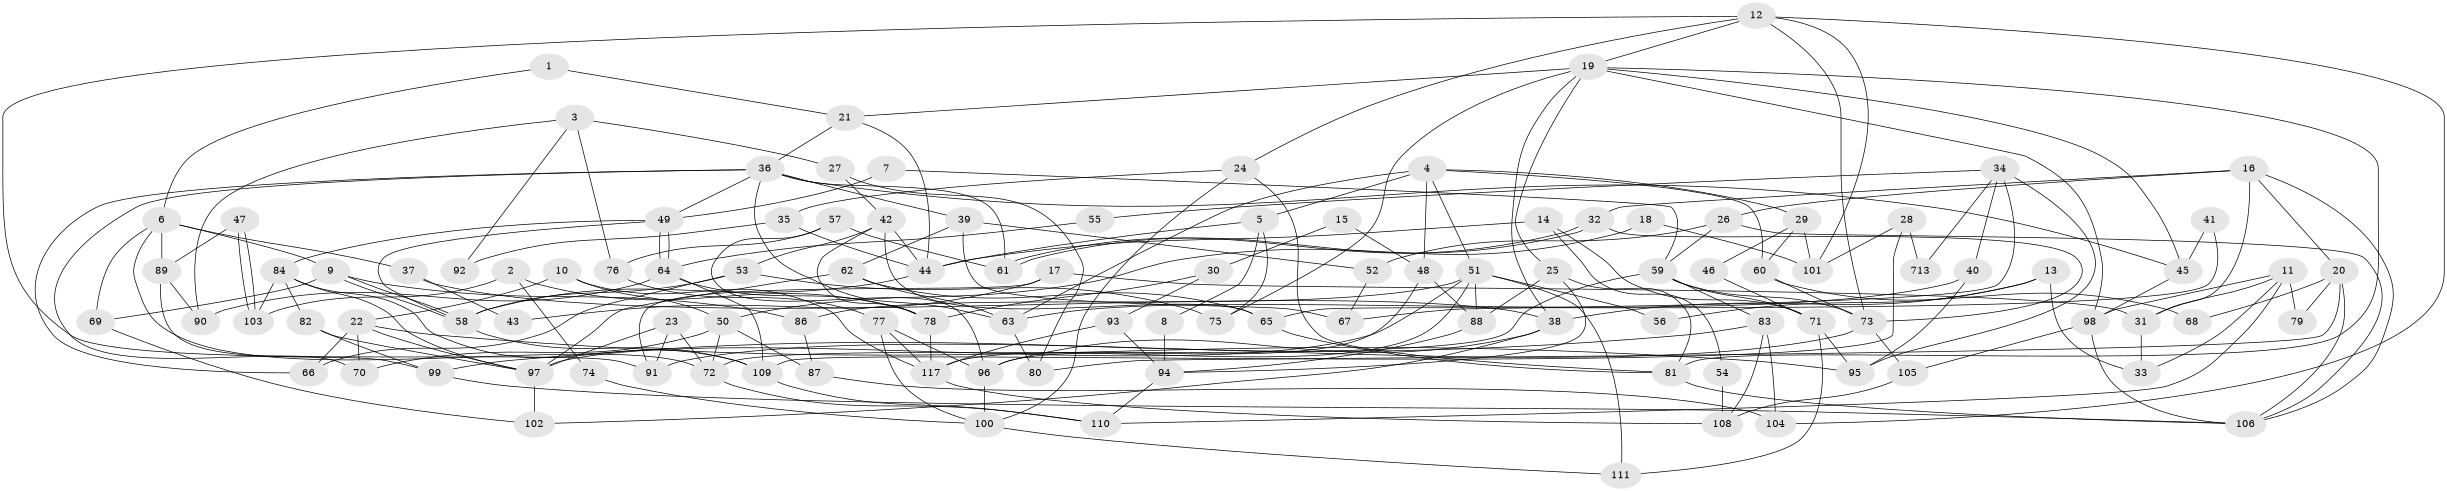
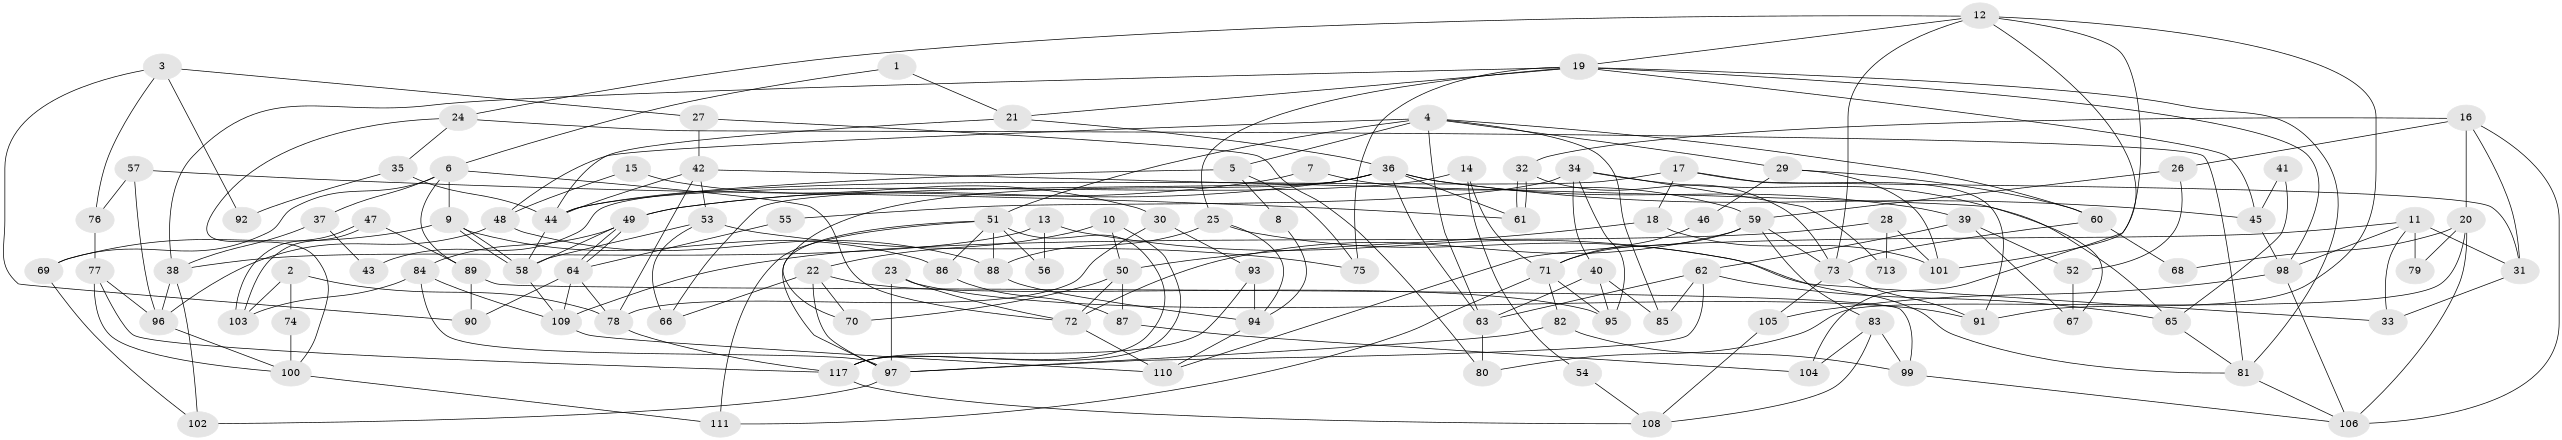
edge "17" -- "18": added
edge "26" -- "106": removed
edge "84" -- "82": now "71" -- "82"
node "85": added
